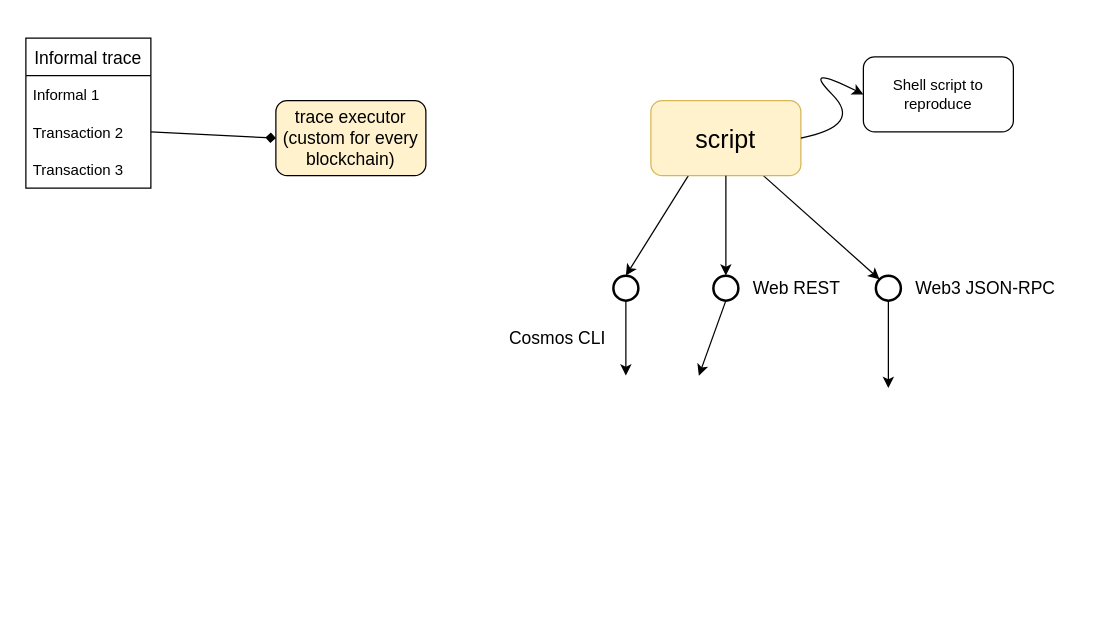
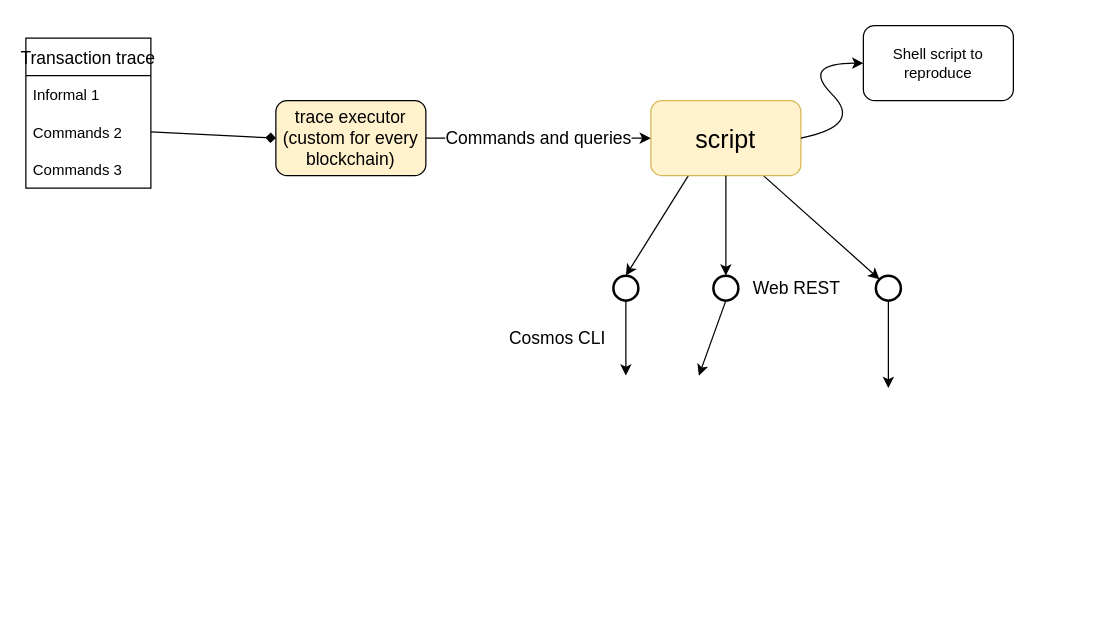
node "Informal trace": label "Informal trace" -> "Transaction trace"
node "Shell script to reproduce": moved (938, 94) -> (938, 63)
node "Transaction 2": label "Transaction 2" -> "Commands 2"
edge "trace executor(custom for every blockchain)" -> "script": added, label "Commands and queries"
node "Transaction 3": label "Transaction 3" -> "Commands 3"
node "Web3 JSON-RPC": removed
